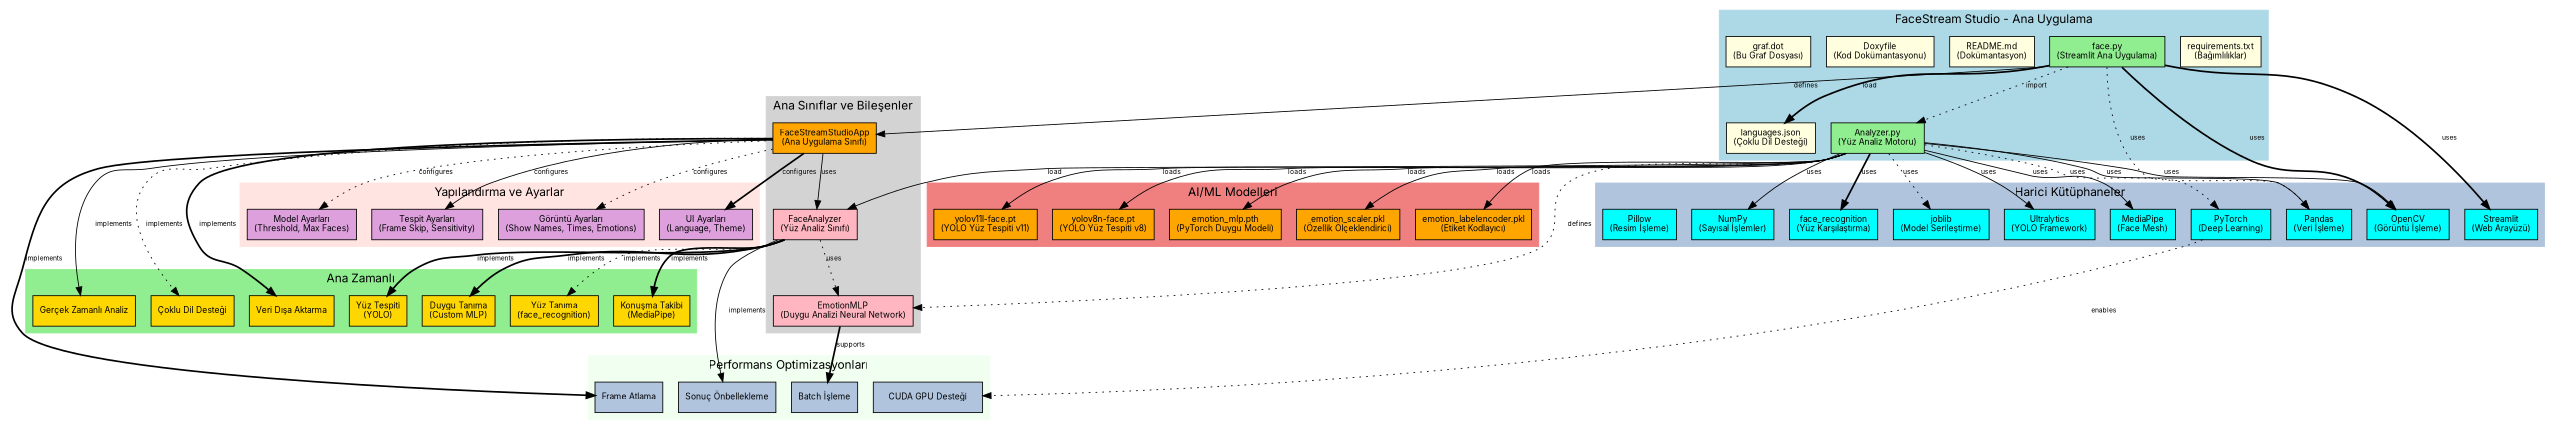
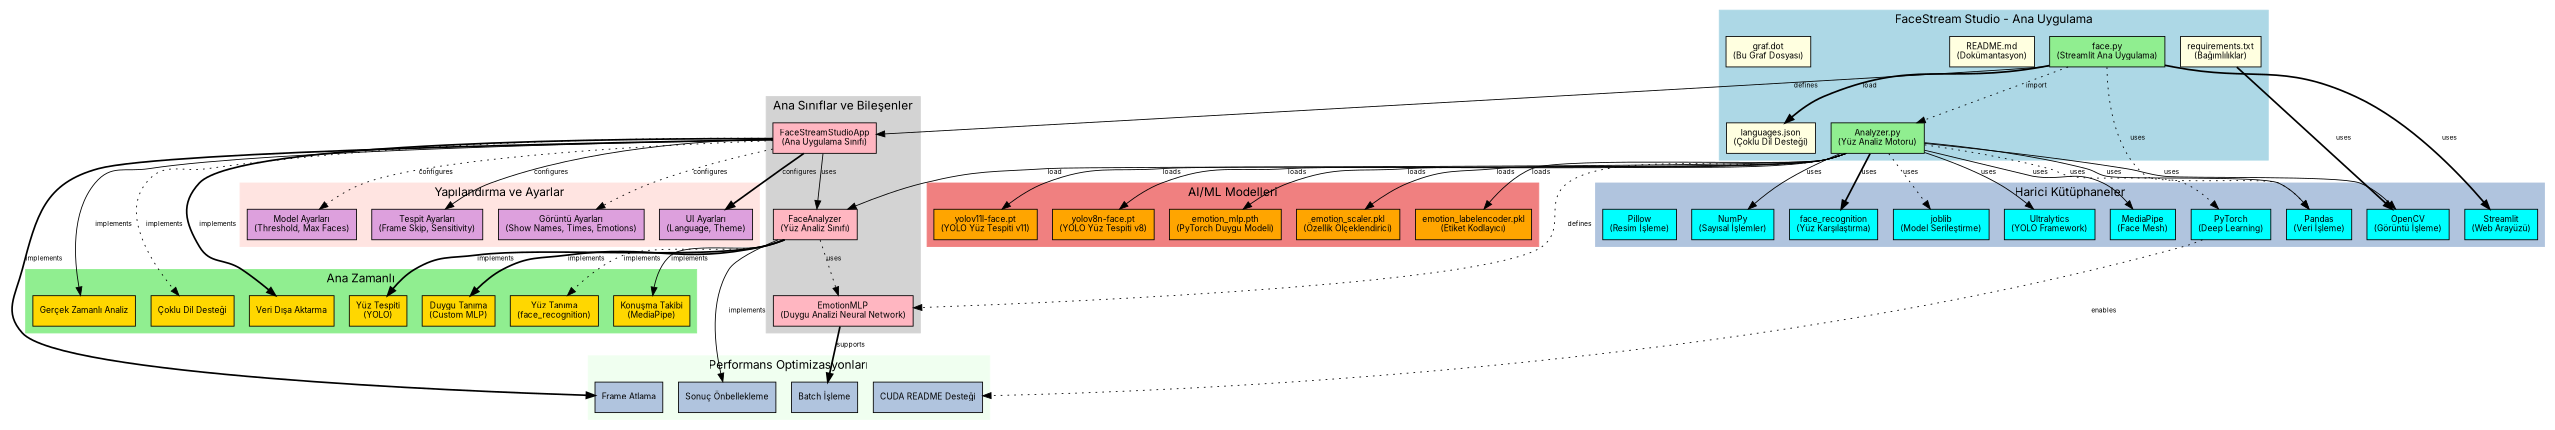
node "Doxyfile (Kod Dokümantasyonu)": removed
node "FaceStreamStudioApp (Ana Uygulama Sınıfı)": fillcolor orange -> lightpink
edge "face.py (Streamlit Ana Uygulama)" -> "OpenCV (Görüntü İşleme)": now "requirements.txt (Bağımlılıklar)" -> "OpenCV (Görüntü İşleme)"
edge "FaceAnalyzer (Yüz Analiz Sınıfı)" -> "Konuşma Takibi (MediaPipe)": style bold -> solid
node "CUDA GPU Desteği": label "CUDA GPU Desteği" -> "CUDA README Desteği"
